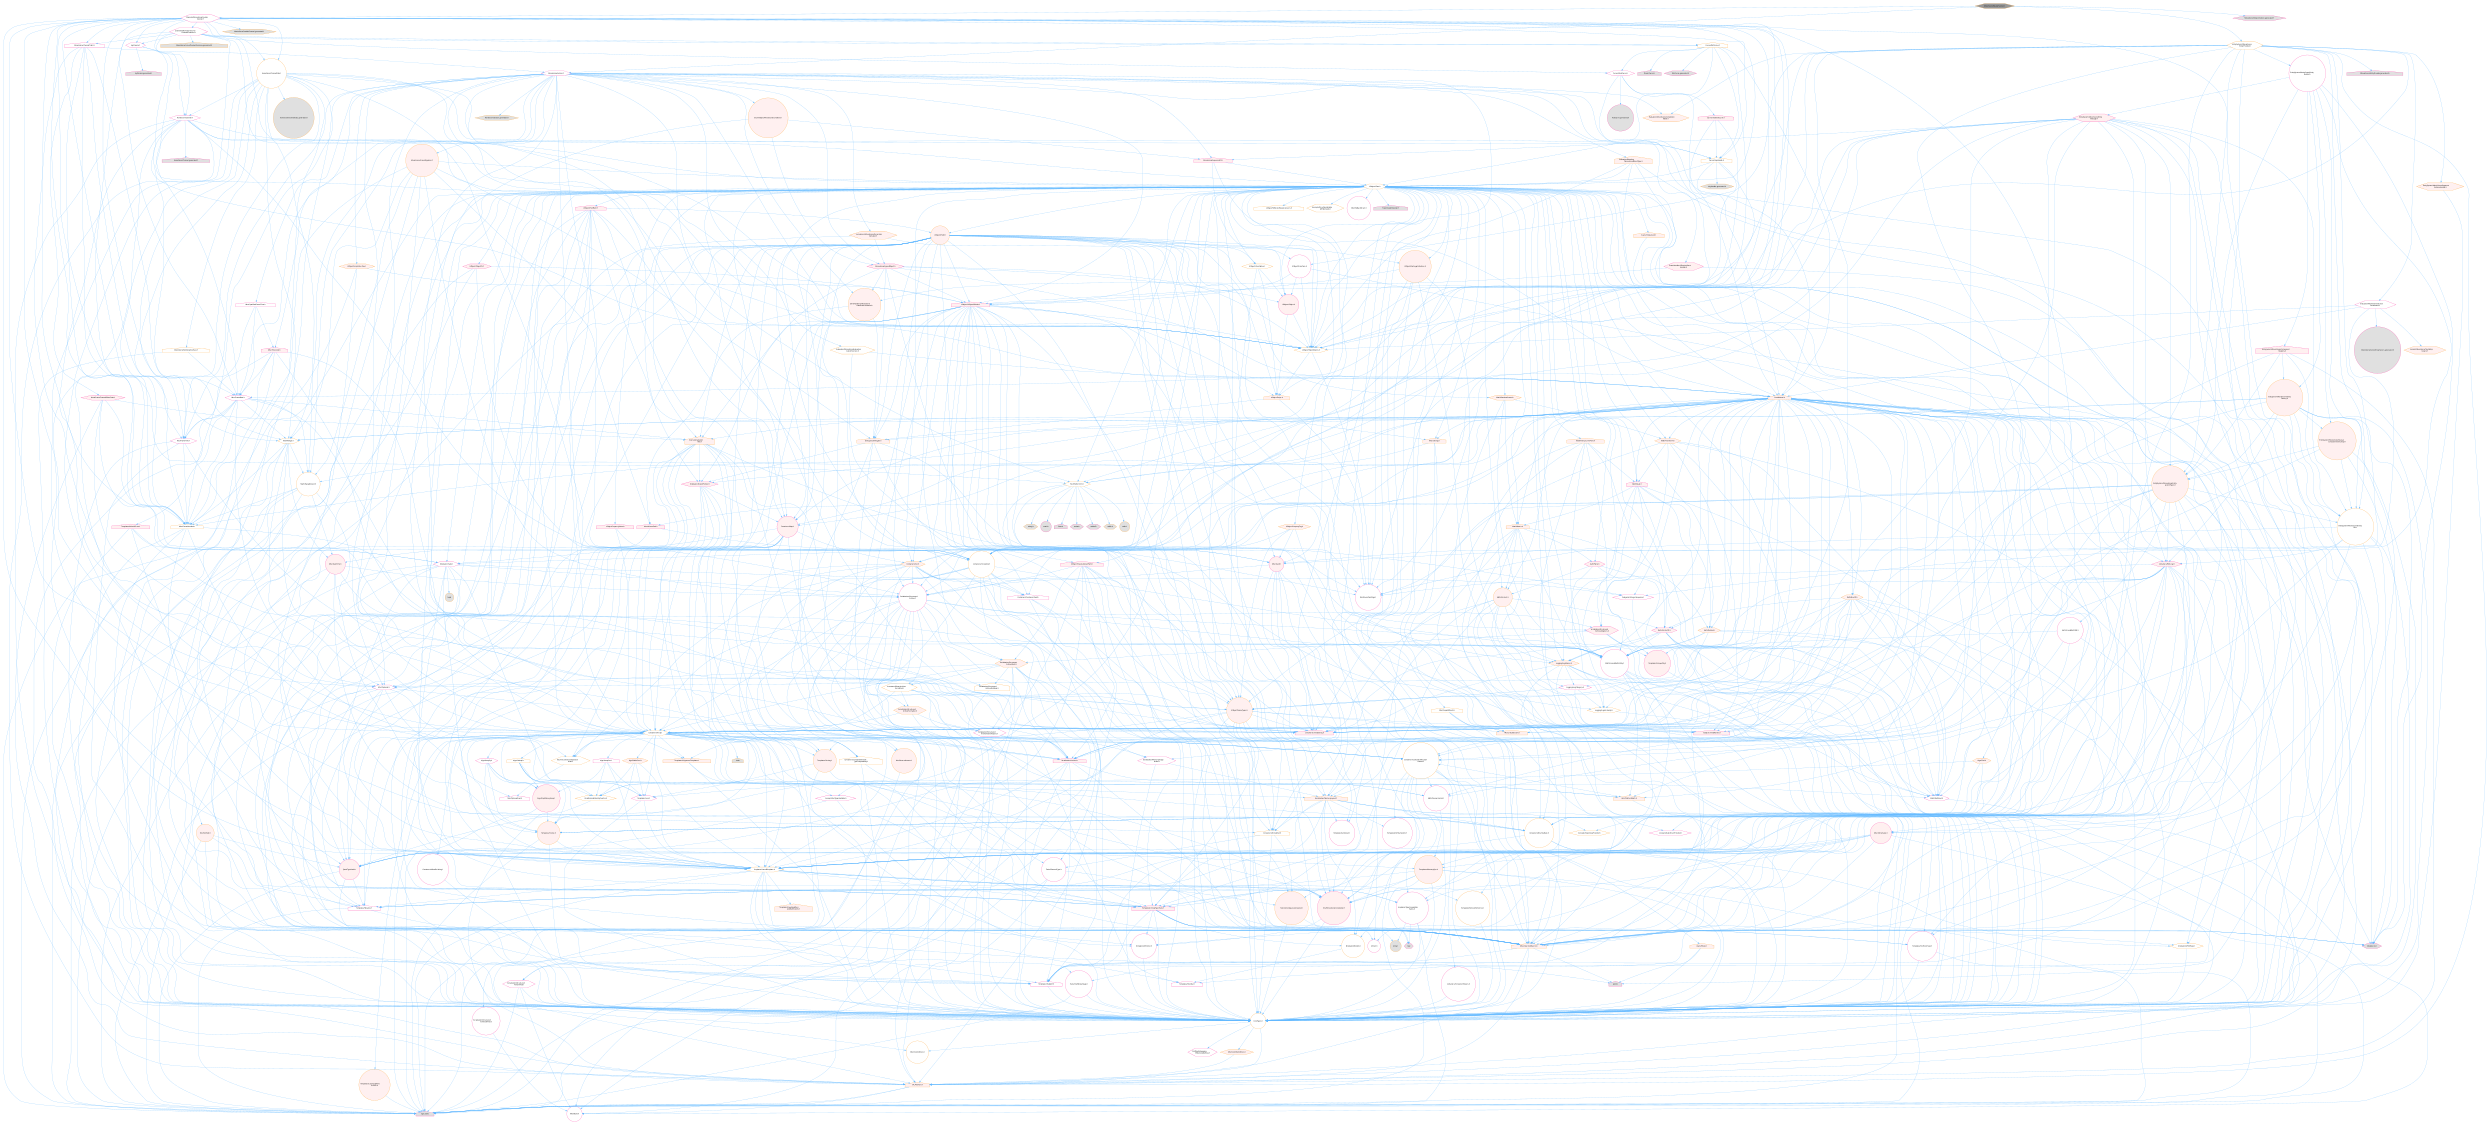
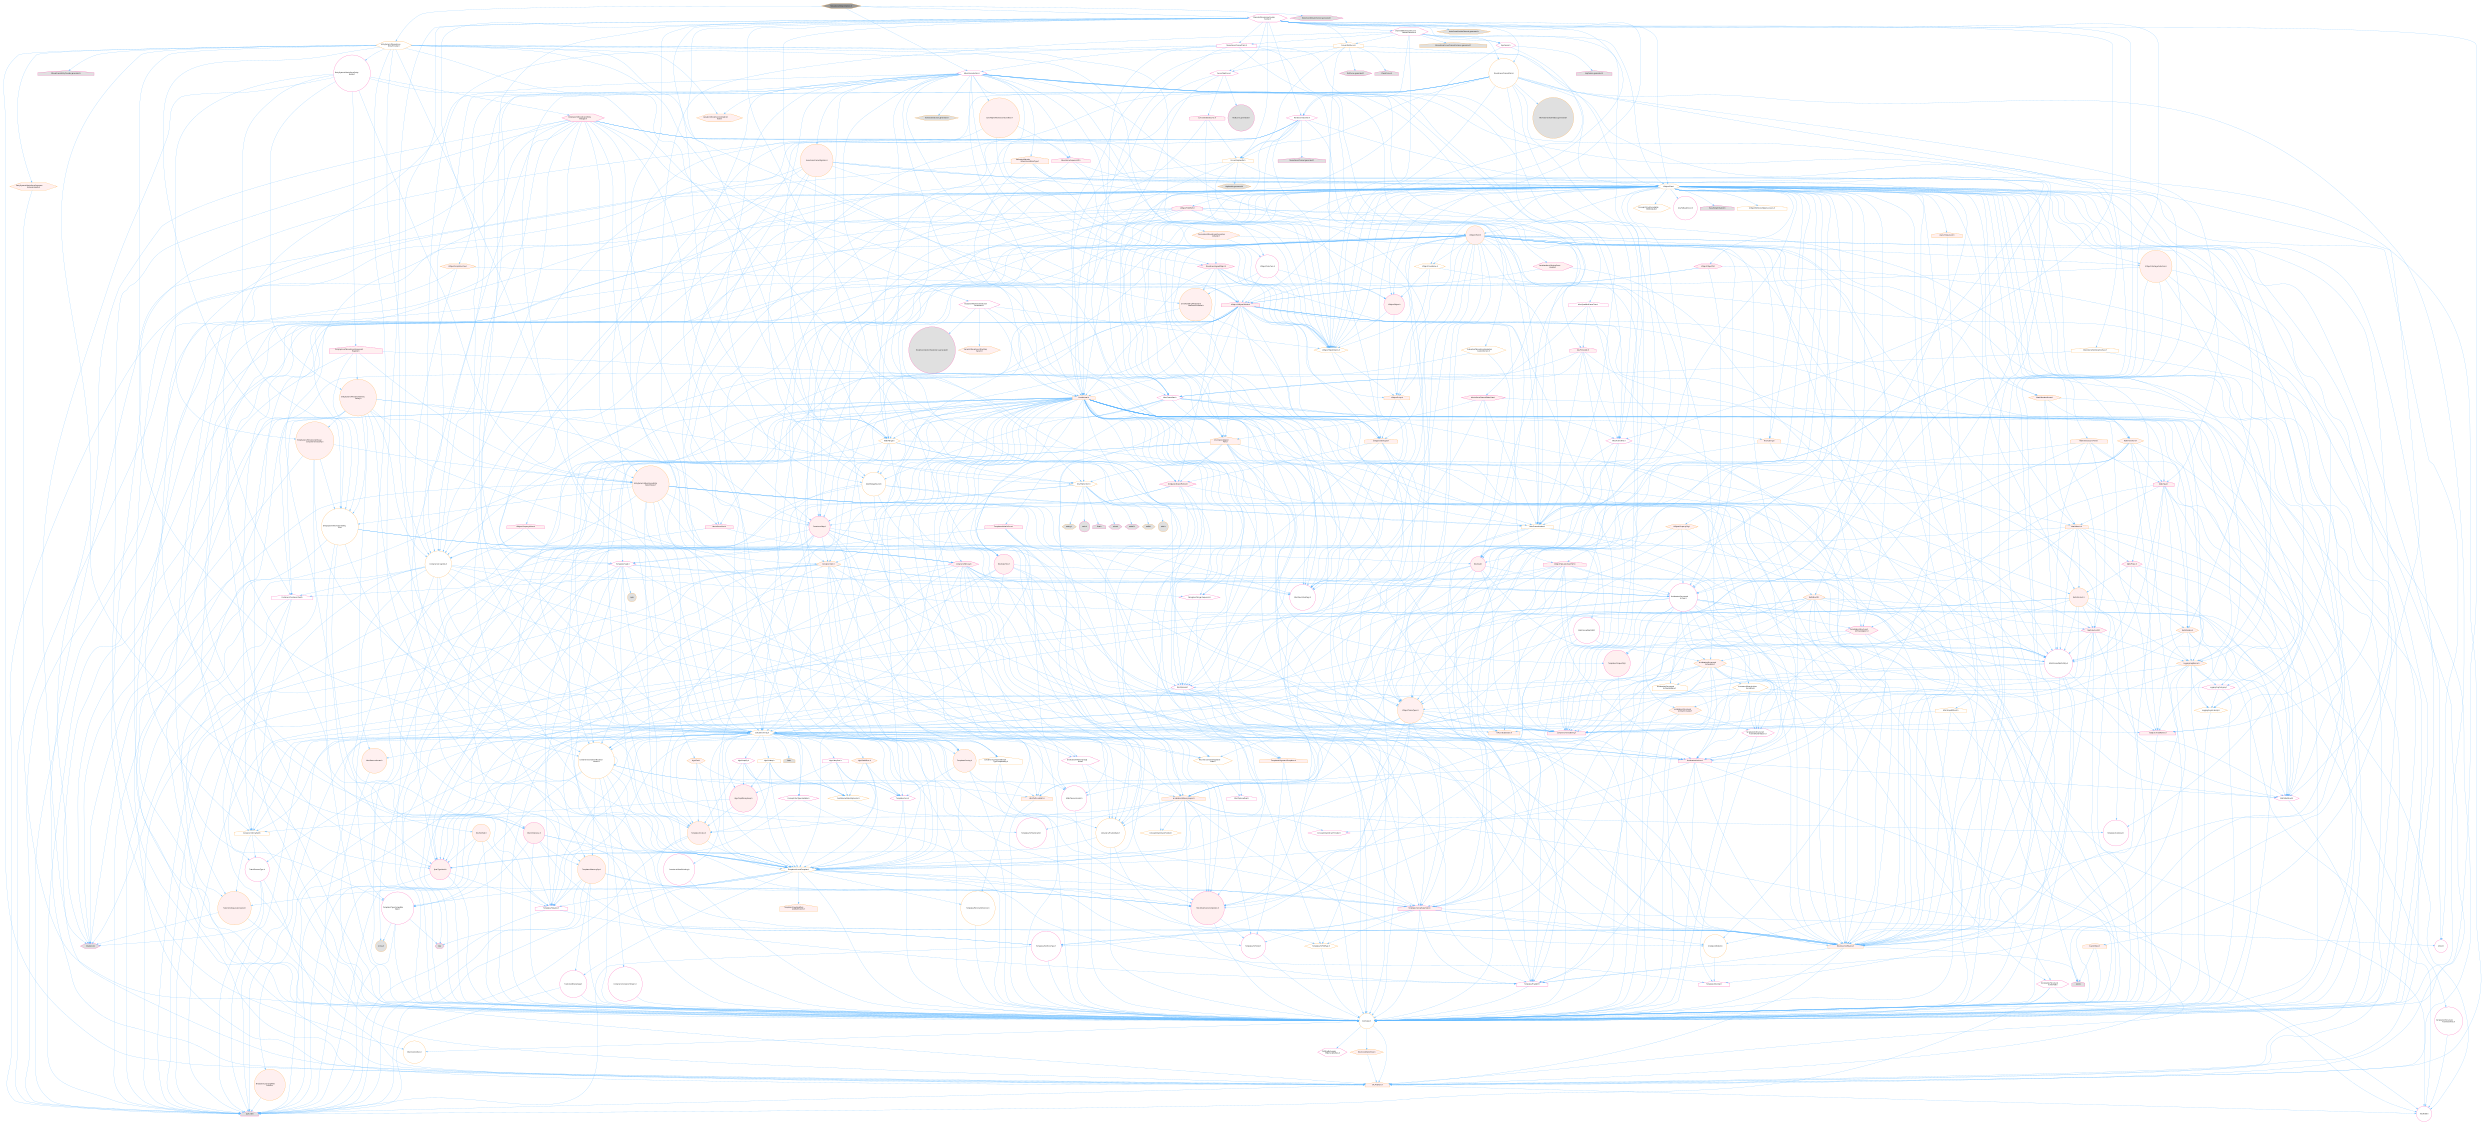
edge "Math/InterpCurvePoint.h" -> "Templates/IsUECoreType.h": now "Math/Transform.h" -> "Templates/IsUECoreType.h"
